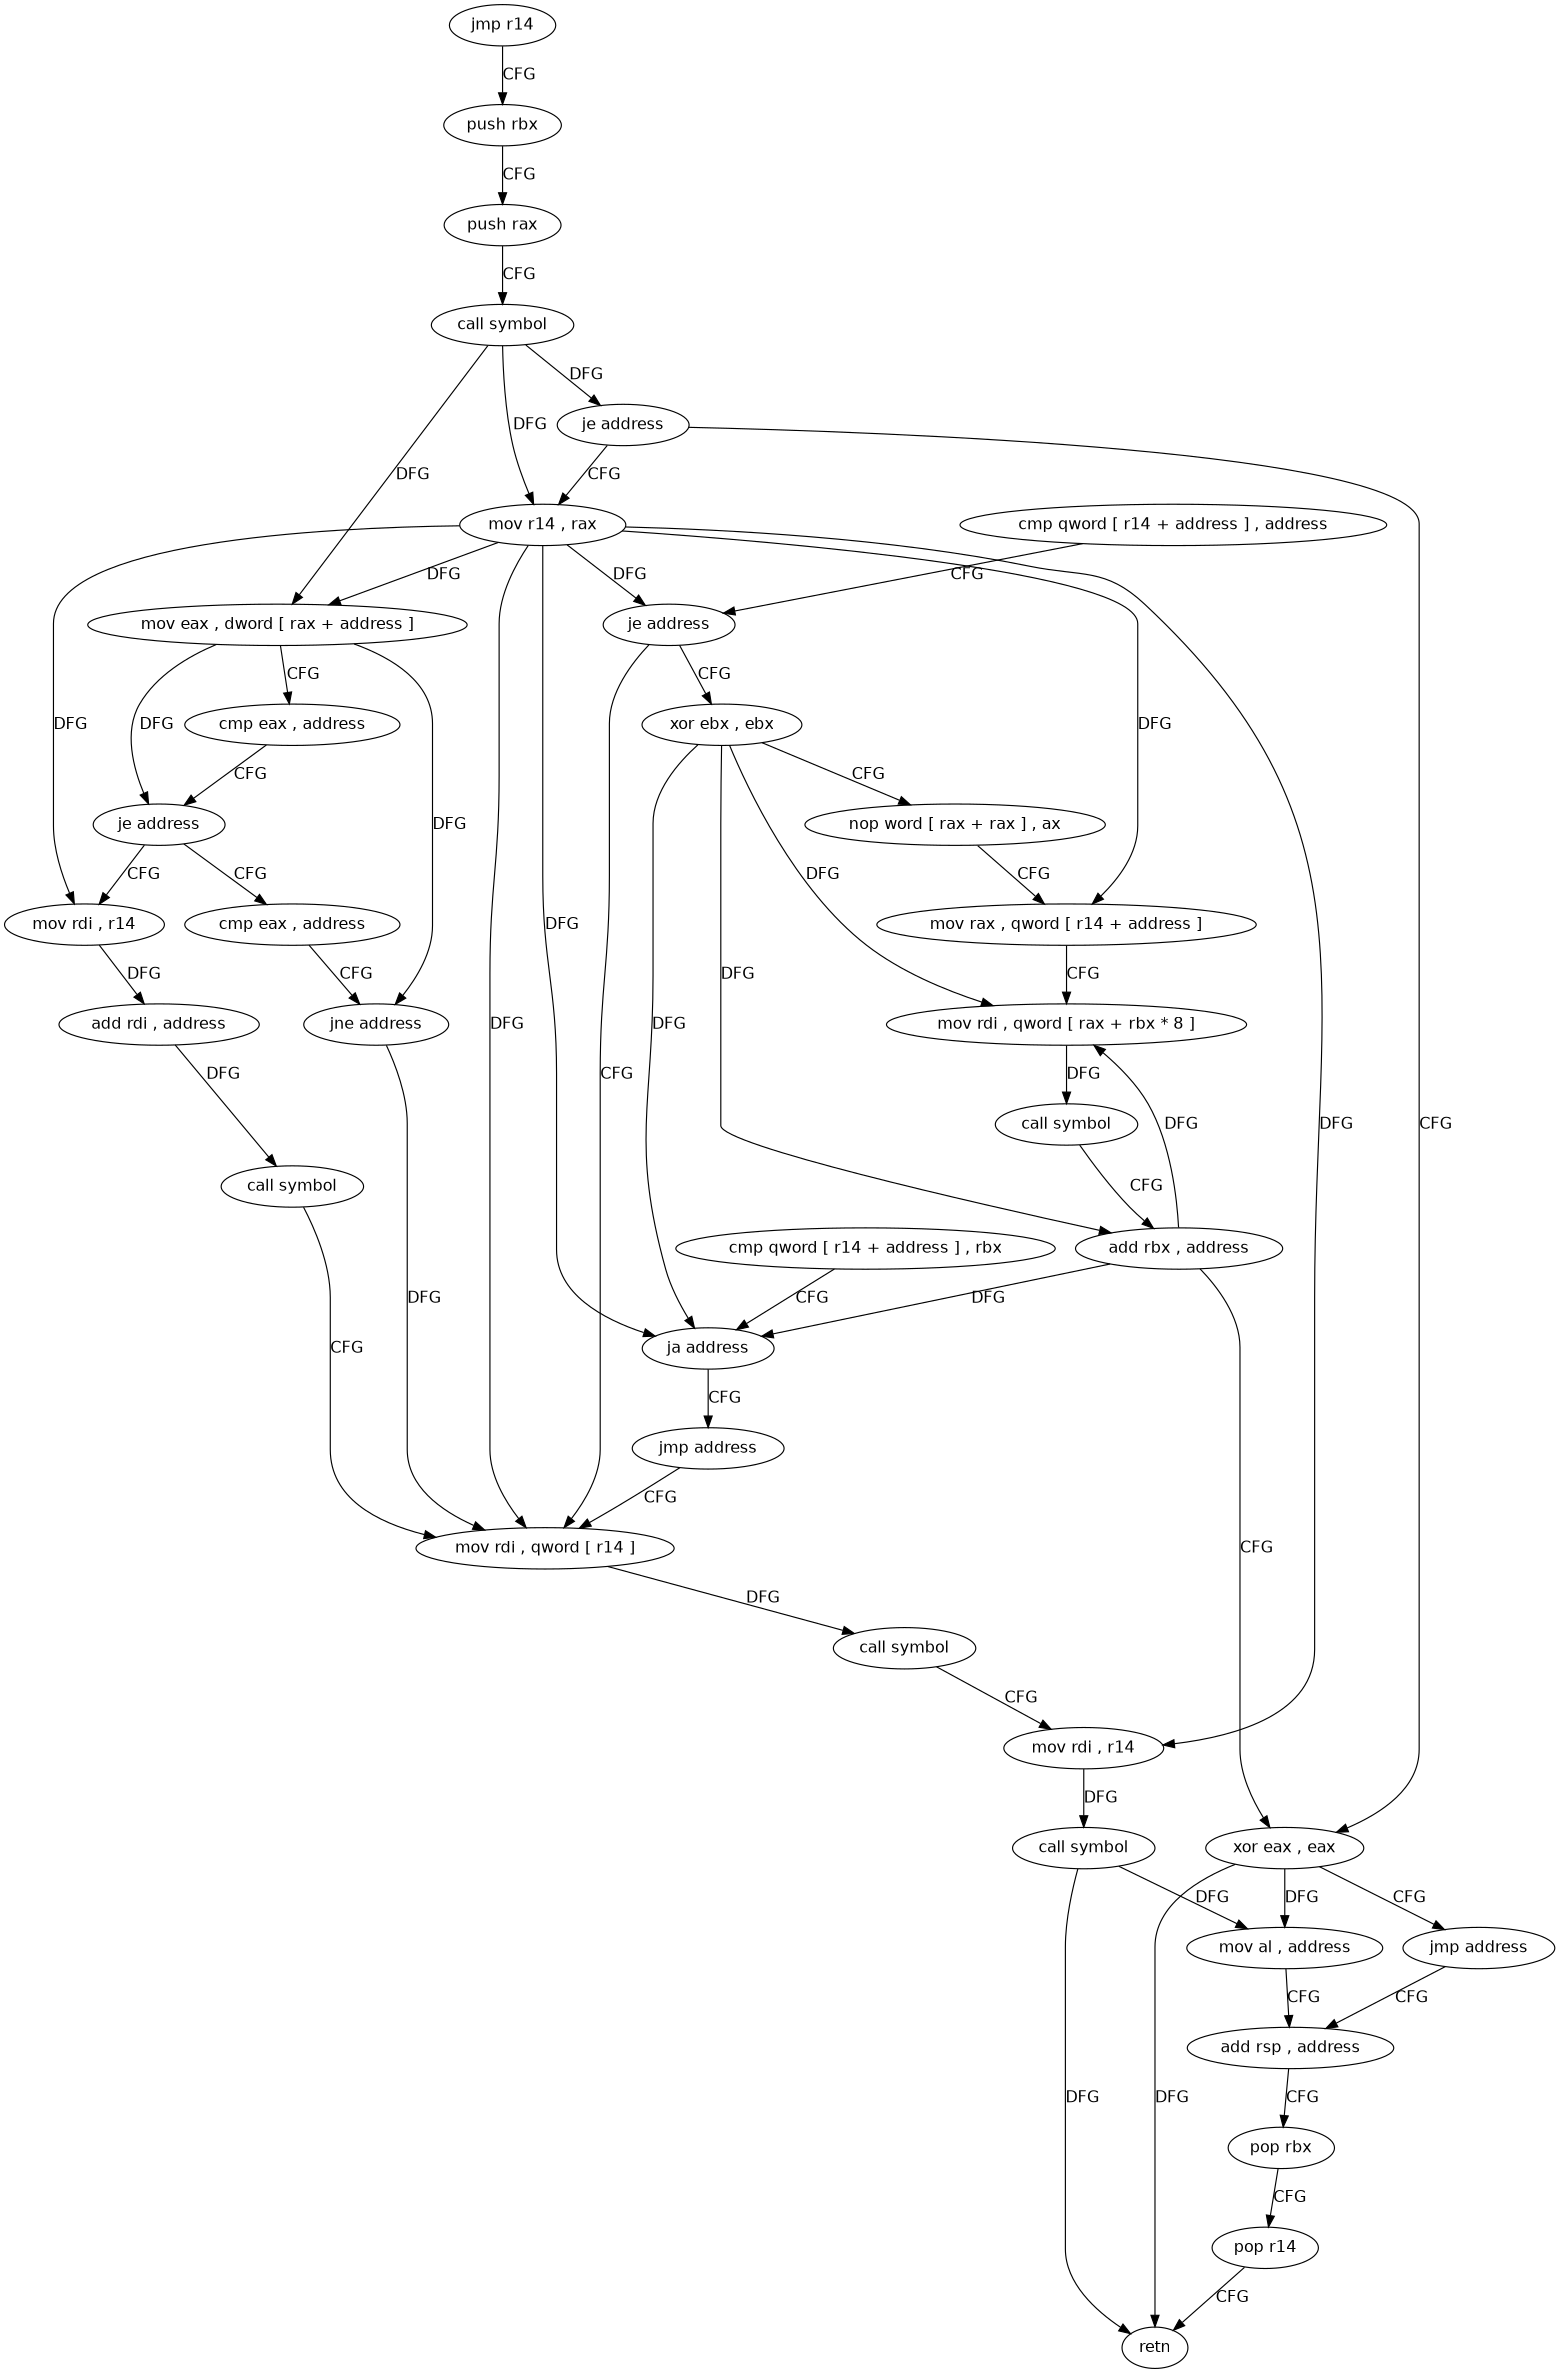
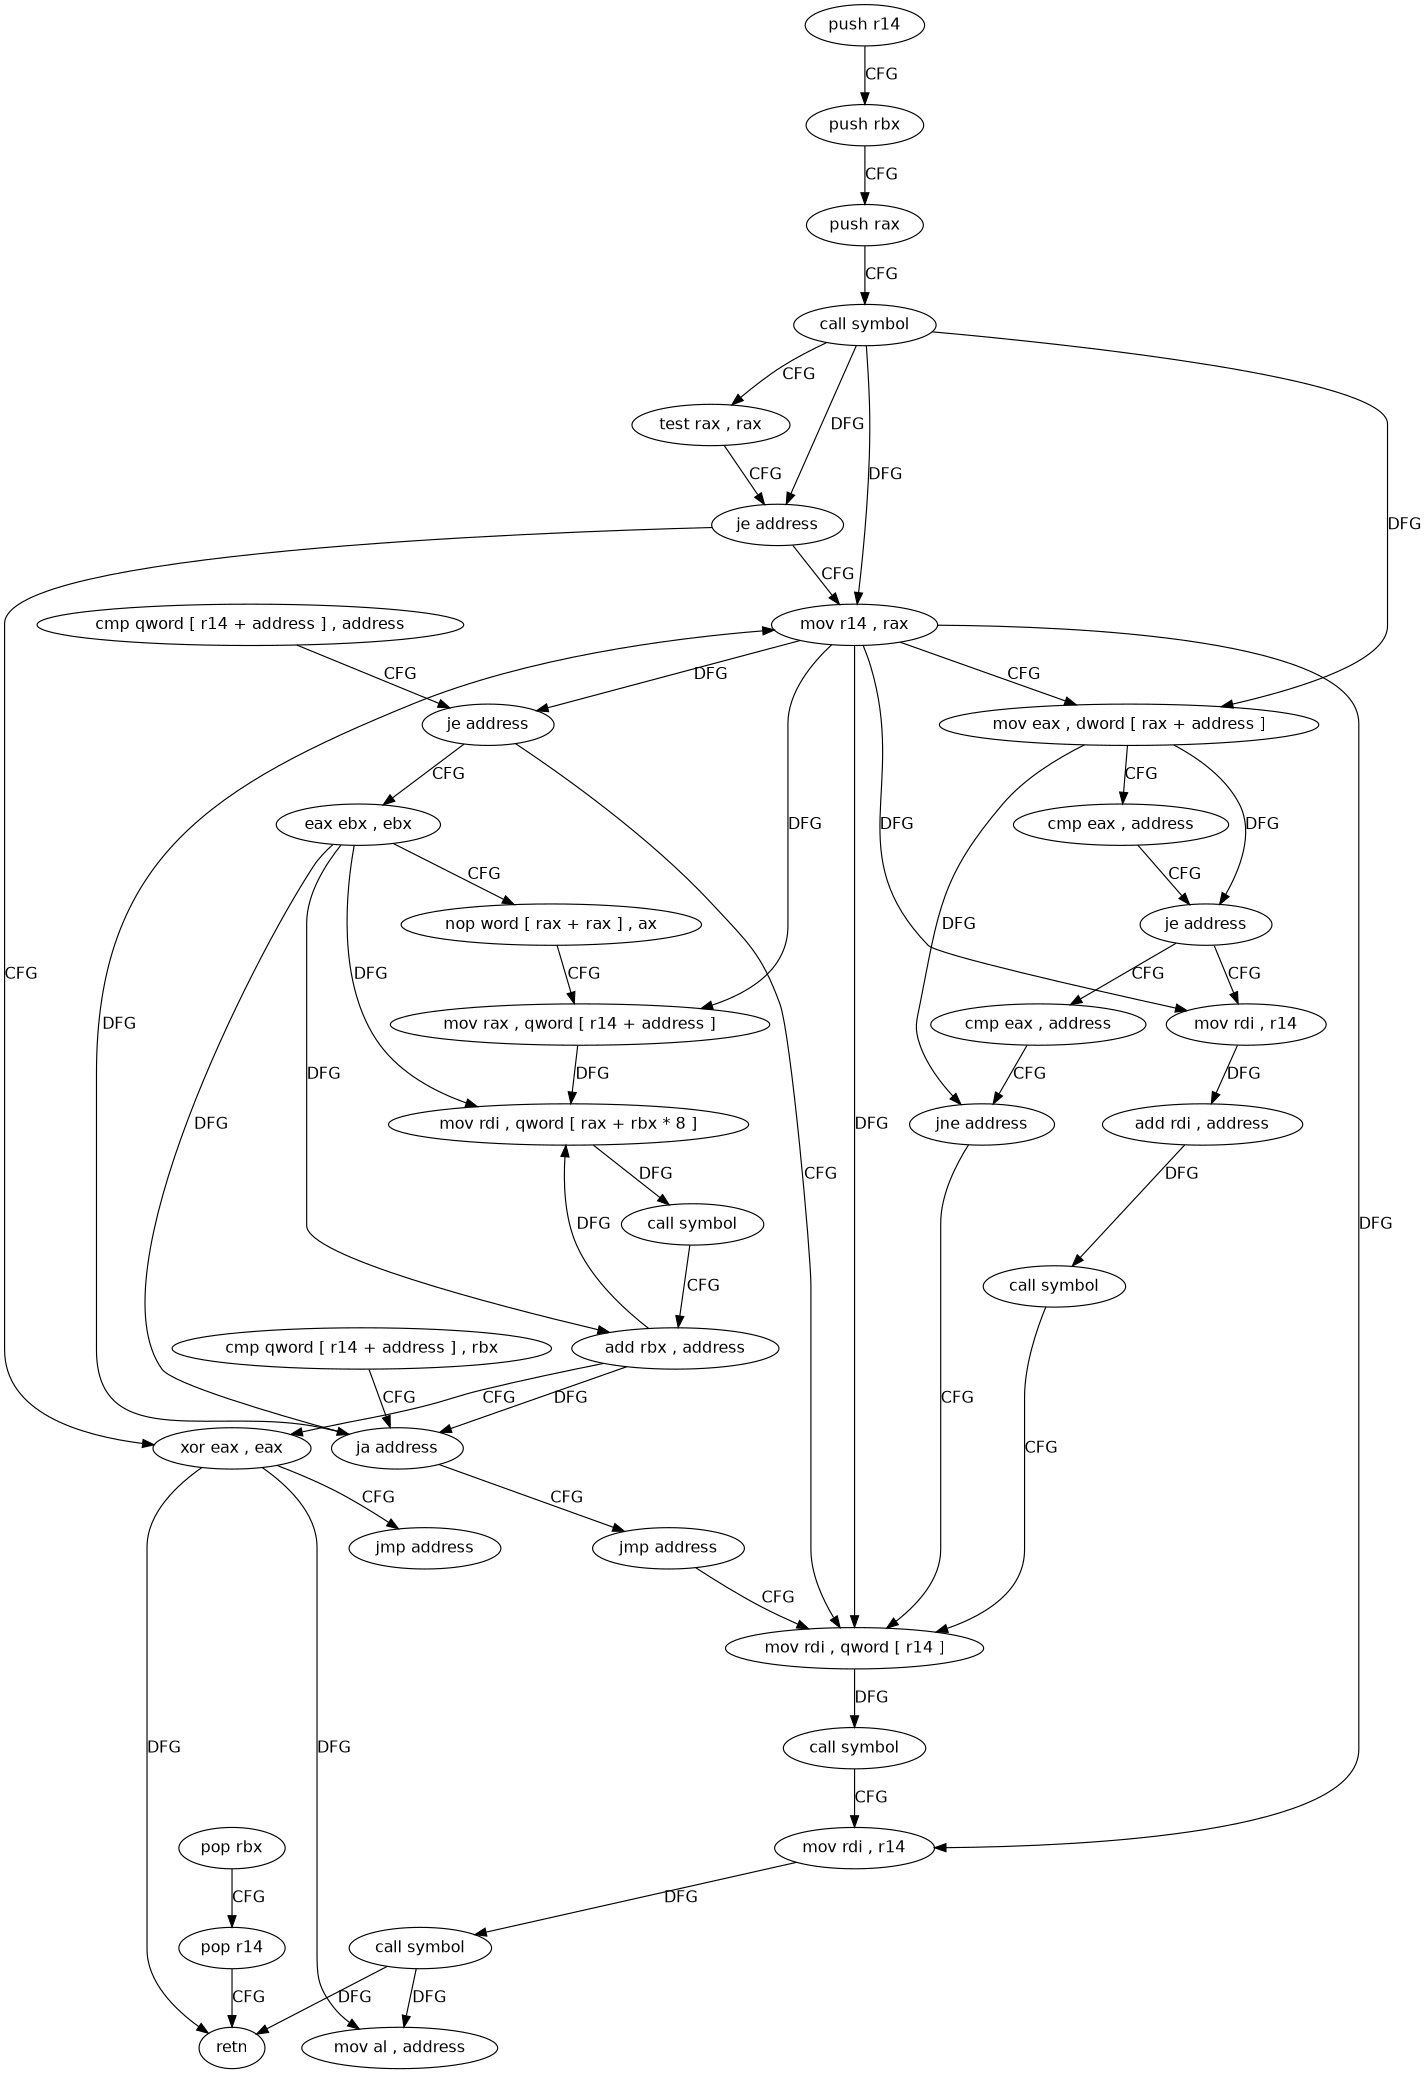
node "jmp r14": label "jmp r14" -> "push r14"
node "test rax , rax": added
edge "mov r14 , rax" -> "mov eax , dword [ rax + address ]": label "DFG" -> "CFG"
node "xor ebx , ebx": label "xor ebx , ebx" -> "eax ebx , ebx"
edge "mov r14 , rax" -> "ja address": reversed
edge "mov rax , qword [ r14 + address ]" -> "mov rdi , qword [ rax + rbx * 8 ]": label "CFG" -> "DFG"
edge "jne address" -> "mov rdi , qword [ r14 ]": label "DFG" -> "CFG"
node "add rsp , address": removed
